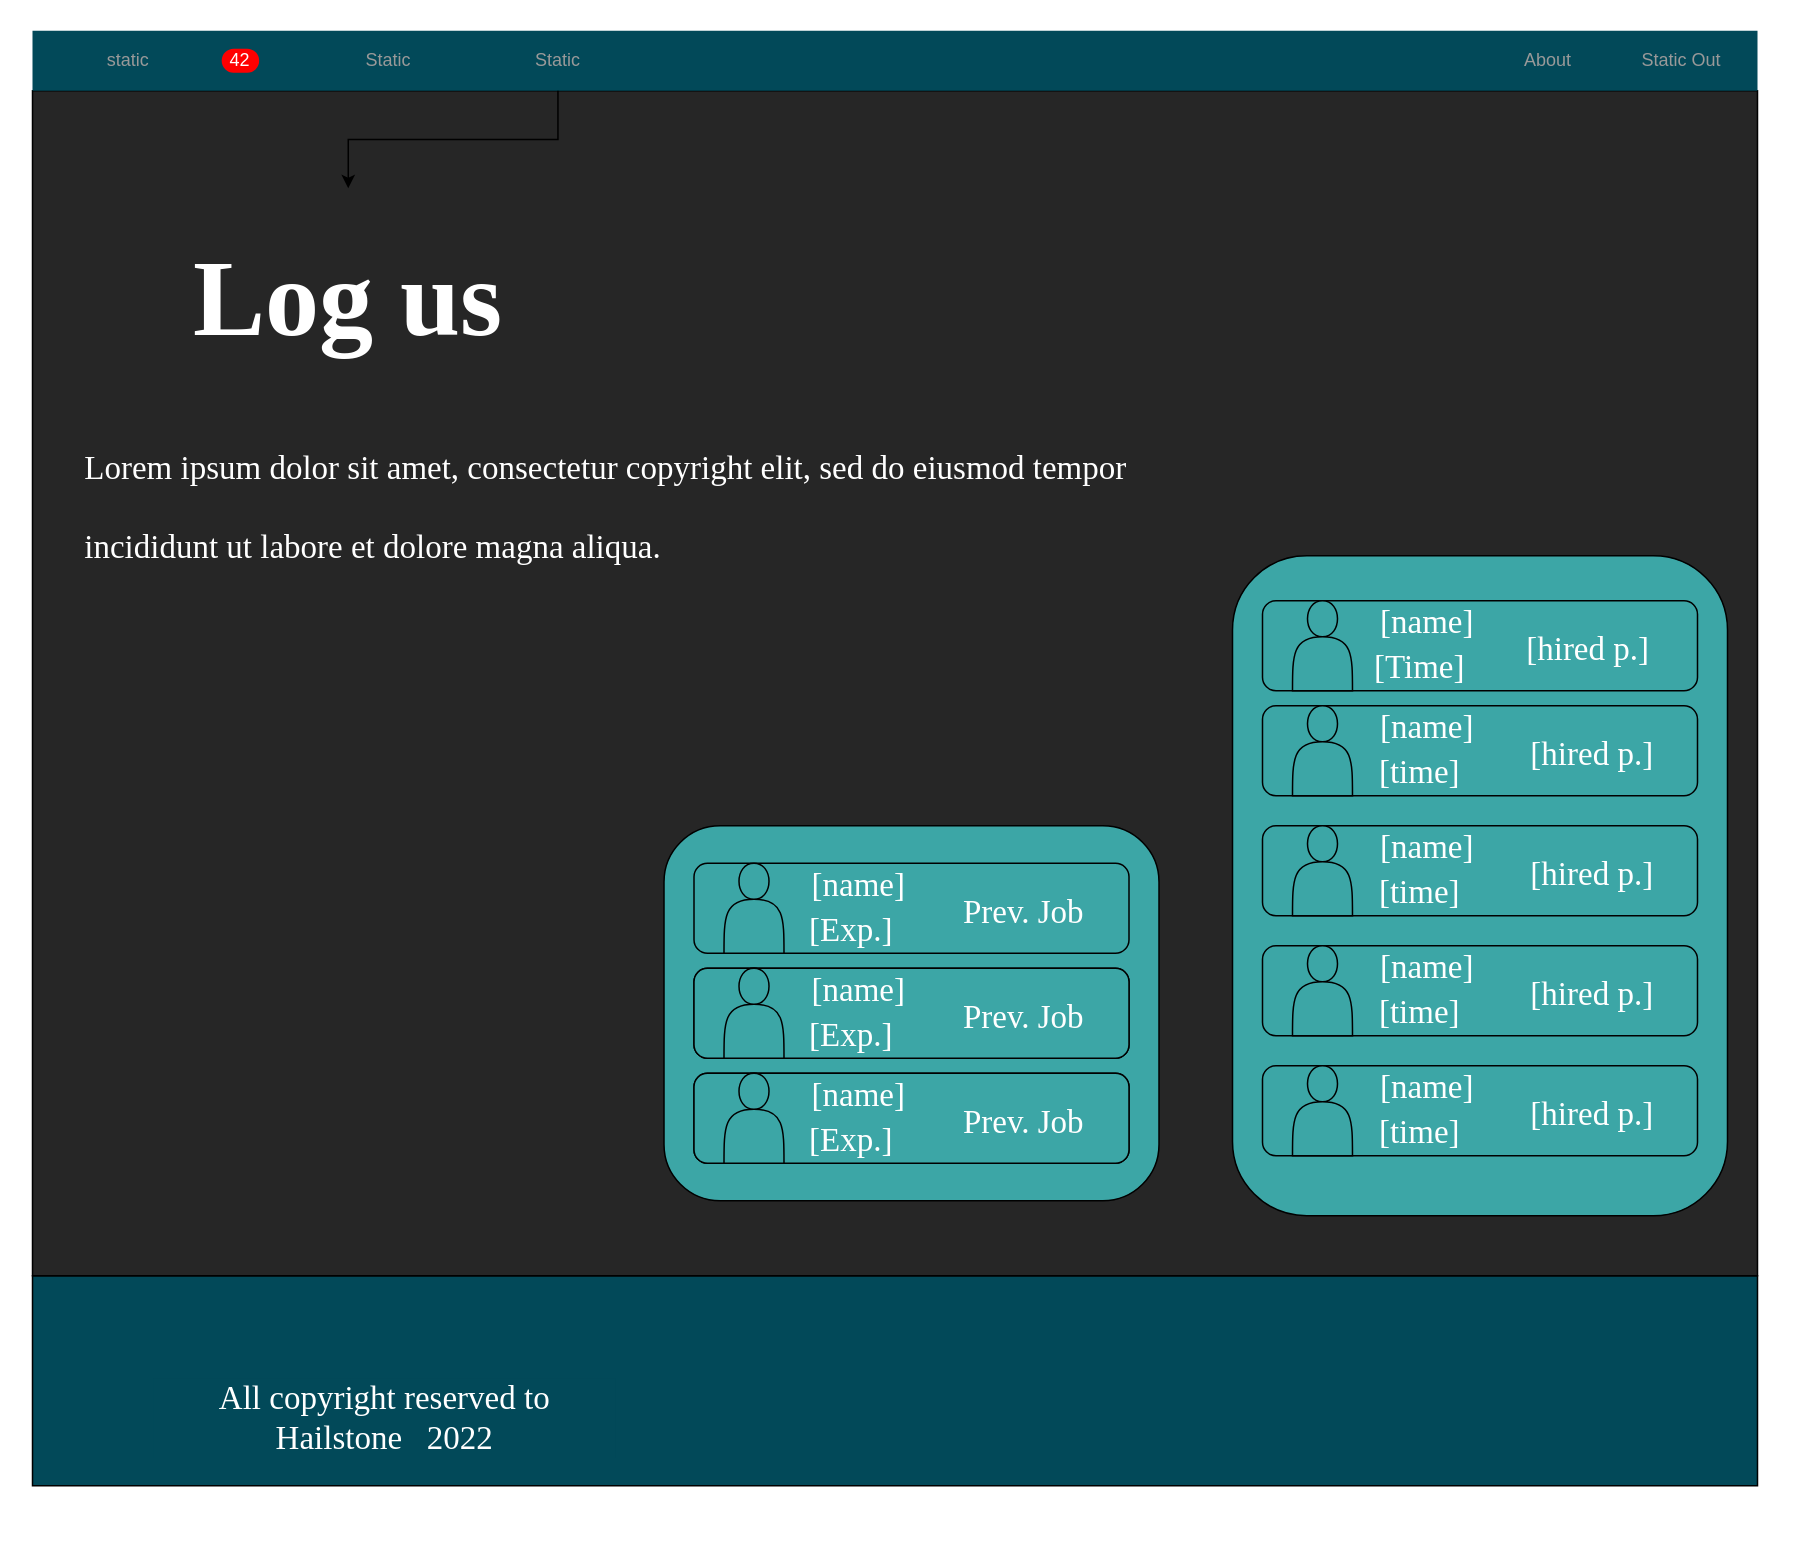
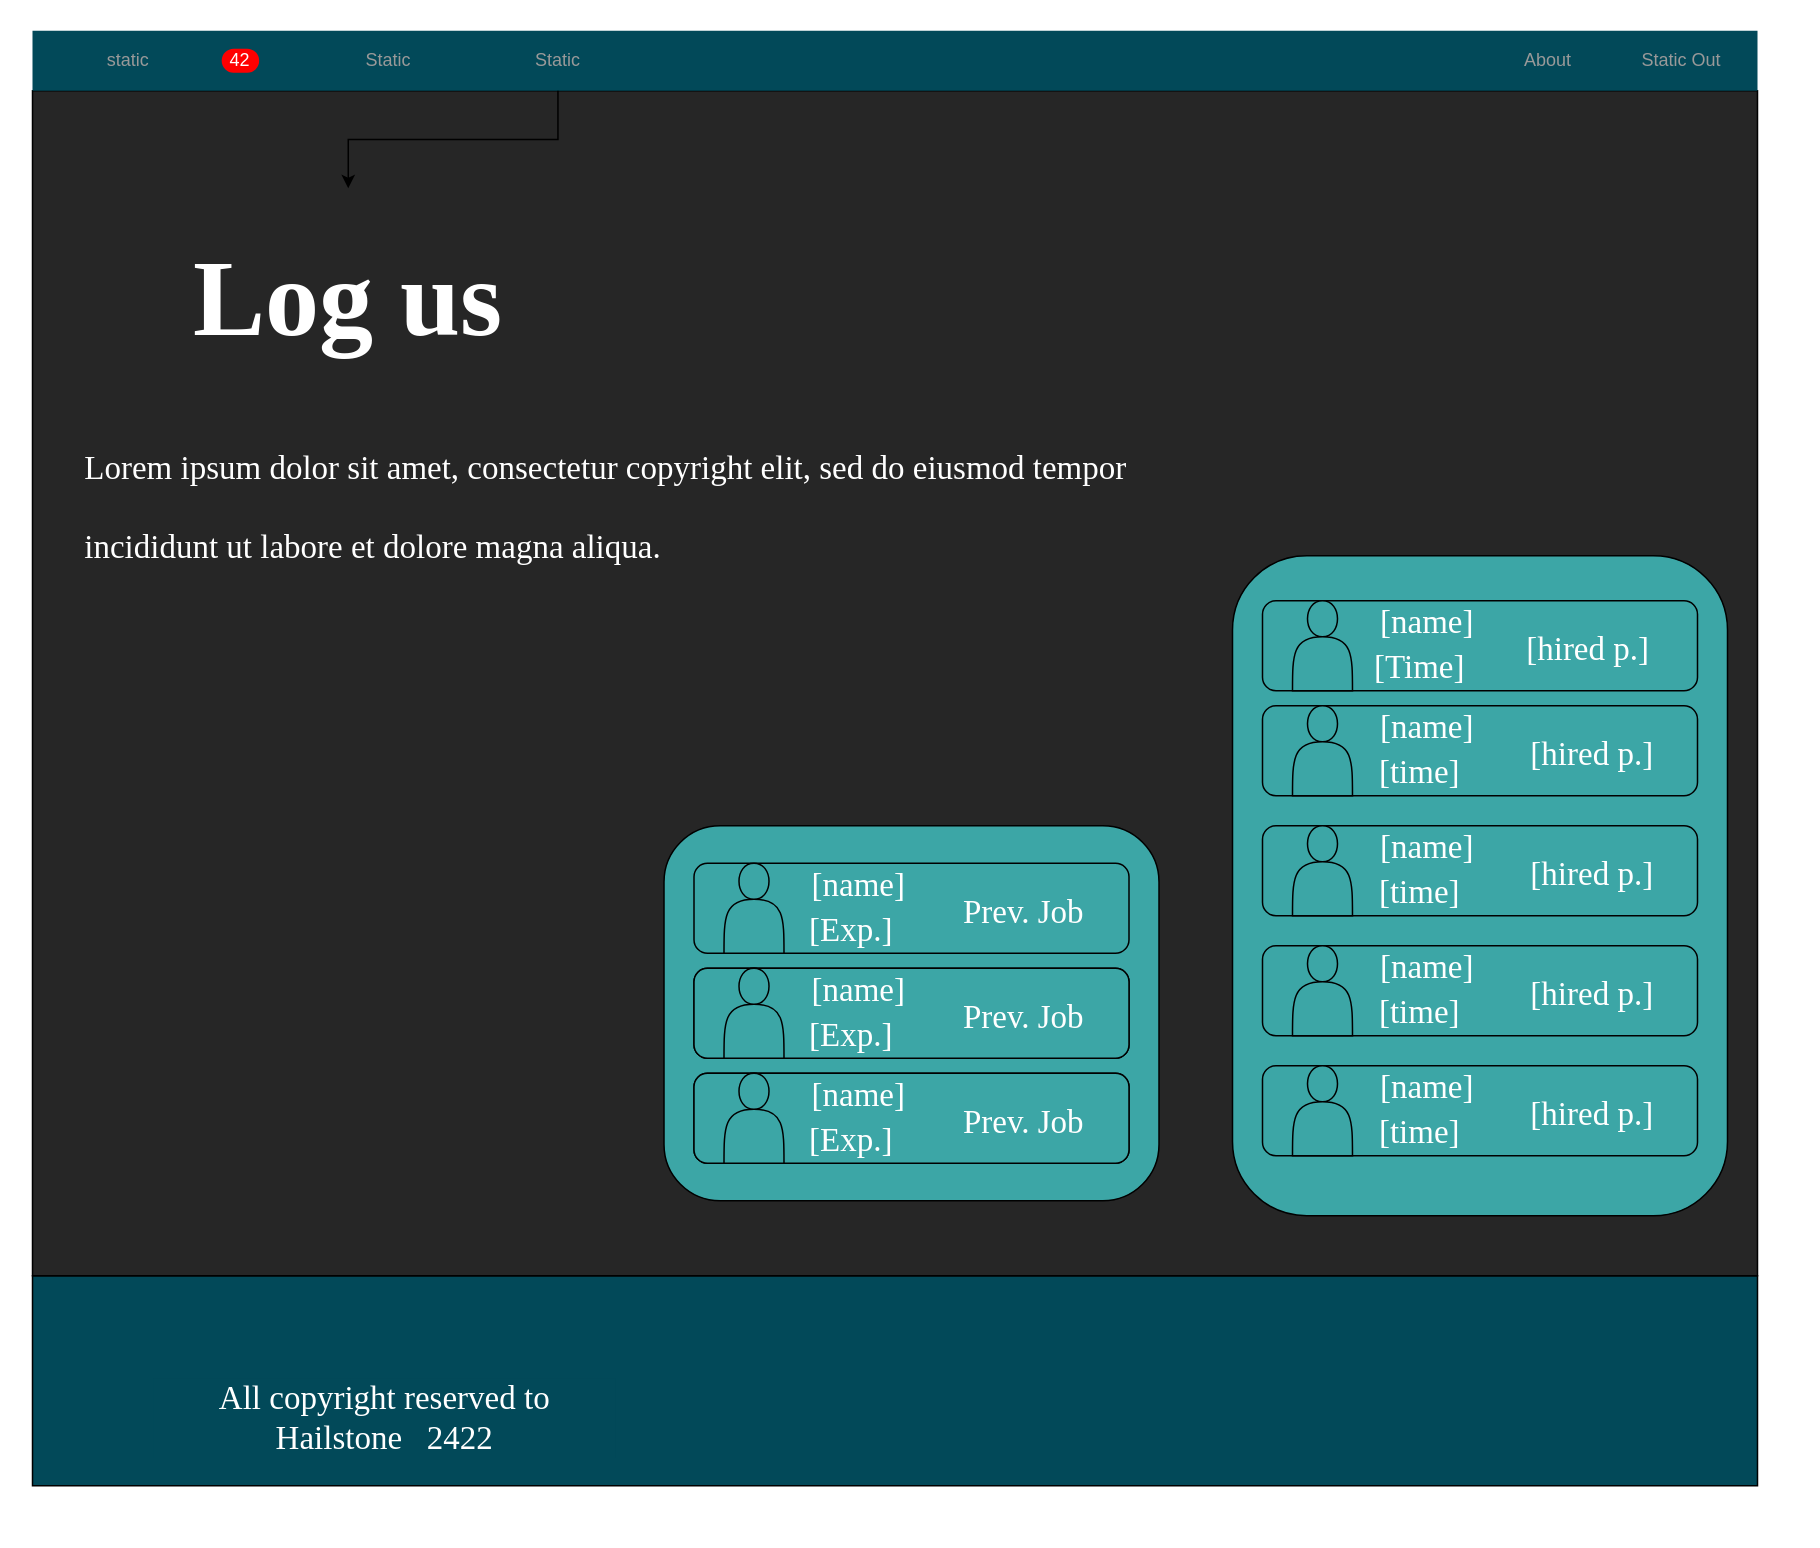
node "All copyright reserved to Hailstone 2022": label "All copyright reserved to Hailstone 2022" -> "All copyright reserved to Hailstone 2422"
